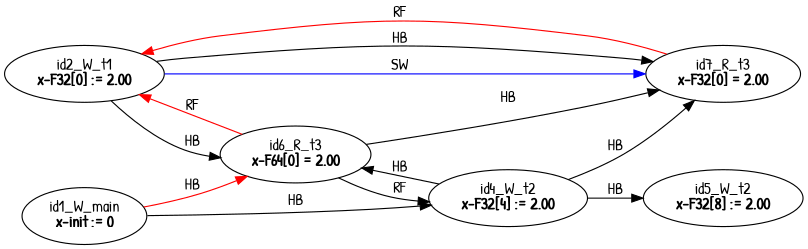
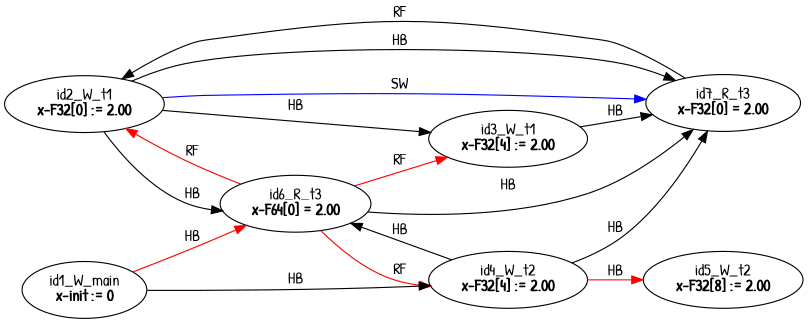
edge "id7_R_t3" -> "id2_W_t1": color red -> black
node "id3_W_t1": added
edge "id6_R_t3" -> "id4_W_t2": color black -> red
edge "id4_W_t2" -> "id5_W_t2": color black -> red
